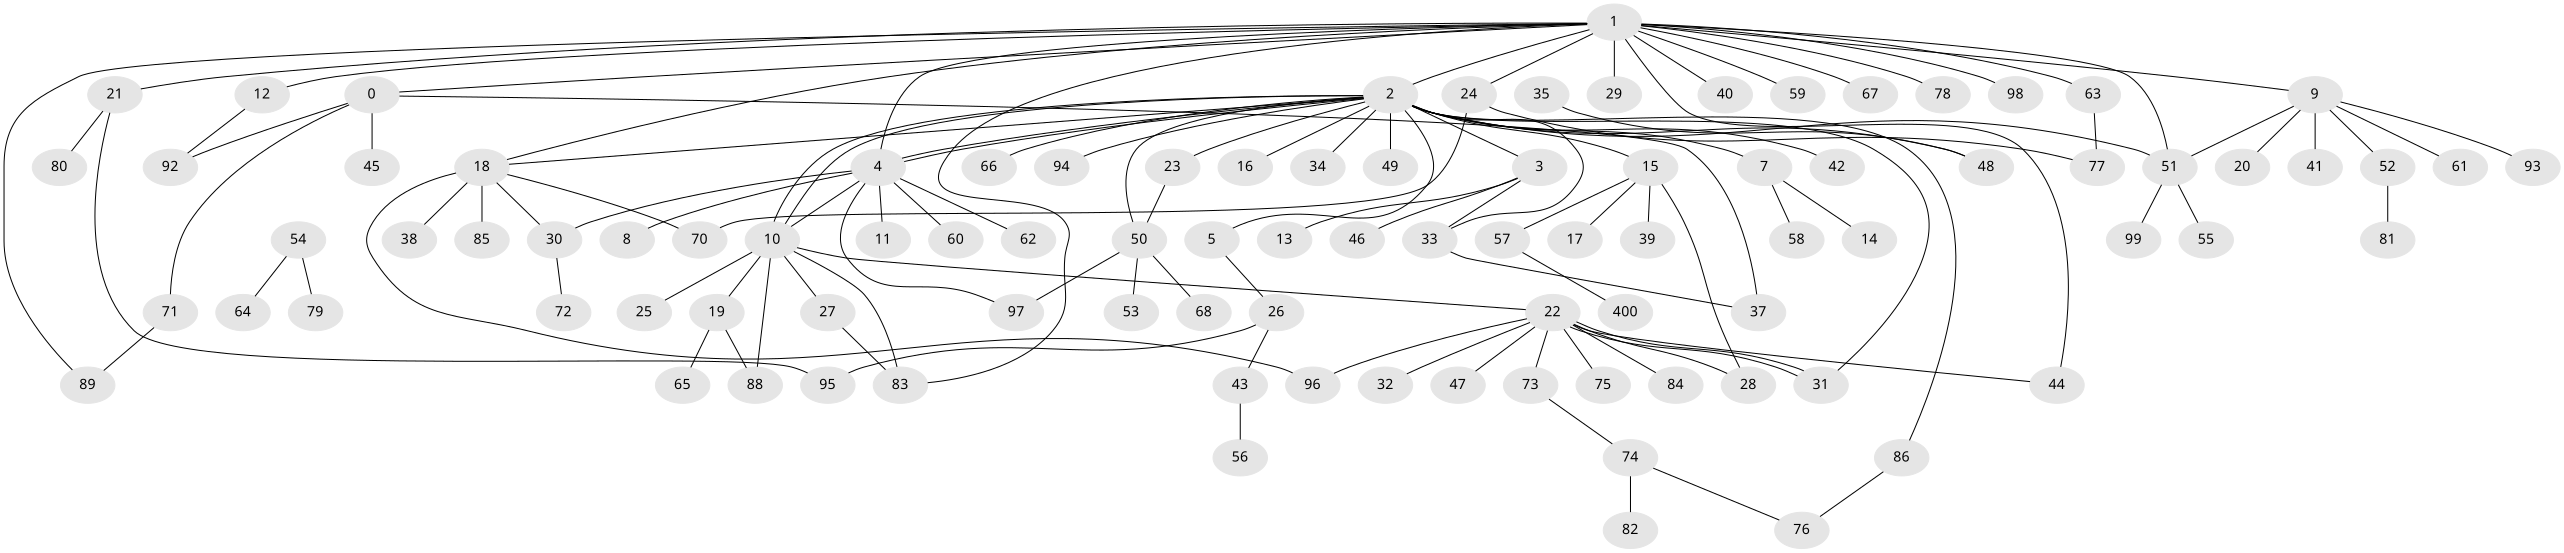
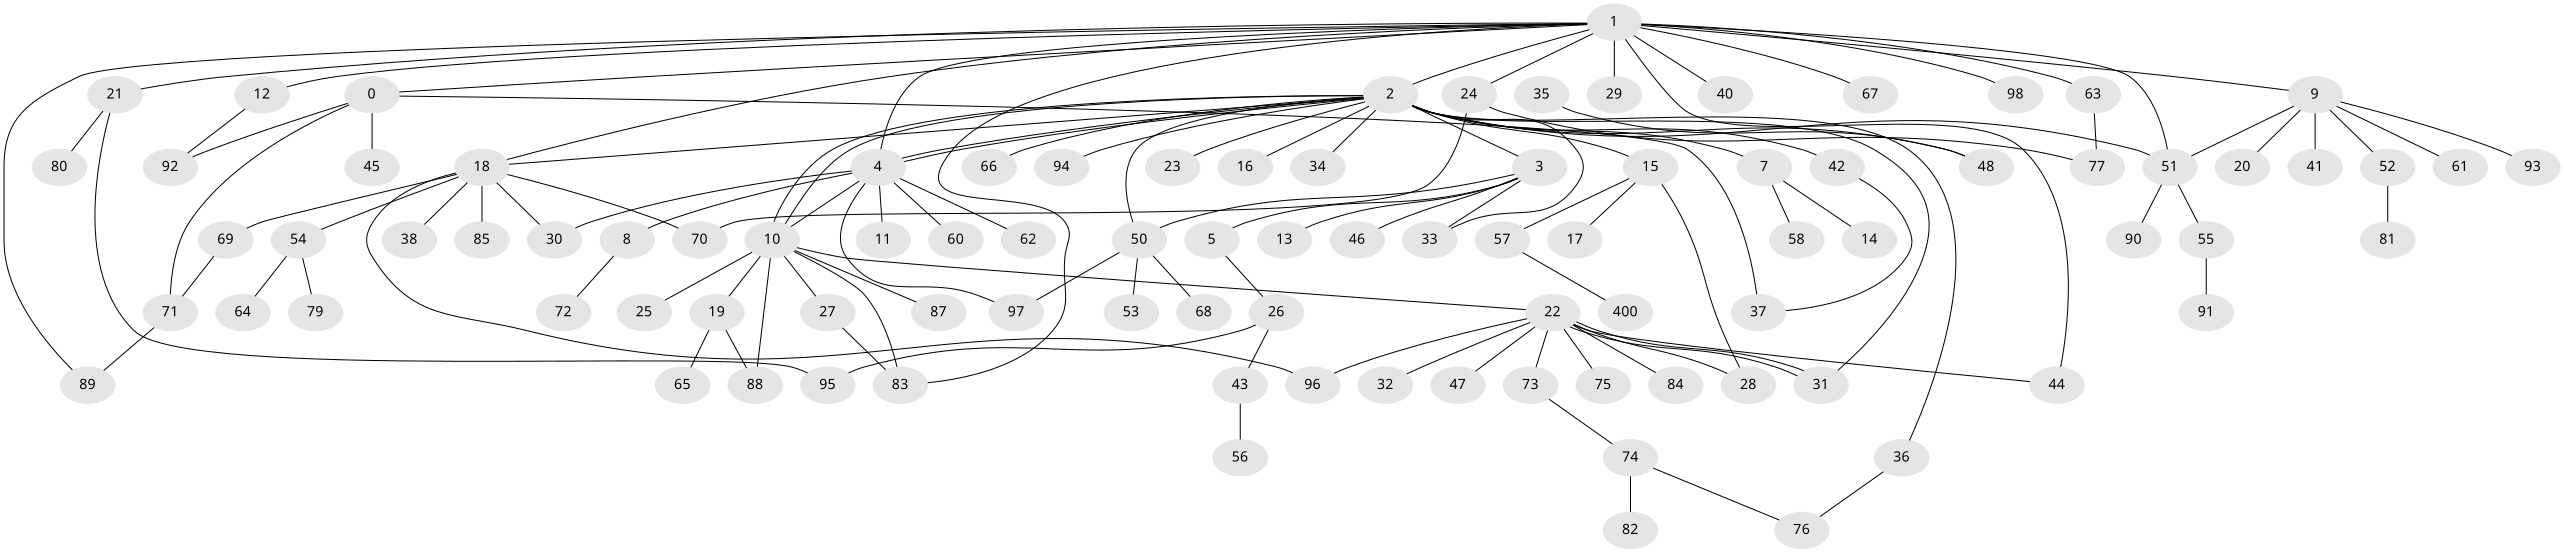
node "59": removed
node "78": removed
node "49": removed
edge "23" -- "50": now "3" -- "50"
edge "18" -- "54": added
edge "2" -- "5": now "3" -- "5"
node "69": added
node "39": removed
node "99": label "99" -> "90"
edge "30" -- "72": now "8" -- "72"
edge "33" -- "37": now "42" -- "37"
node "87": added
node "91": added
node "86": label "86" -> "36"
